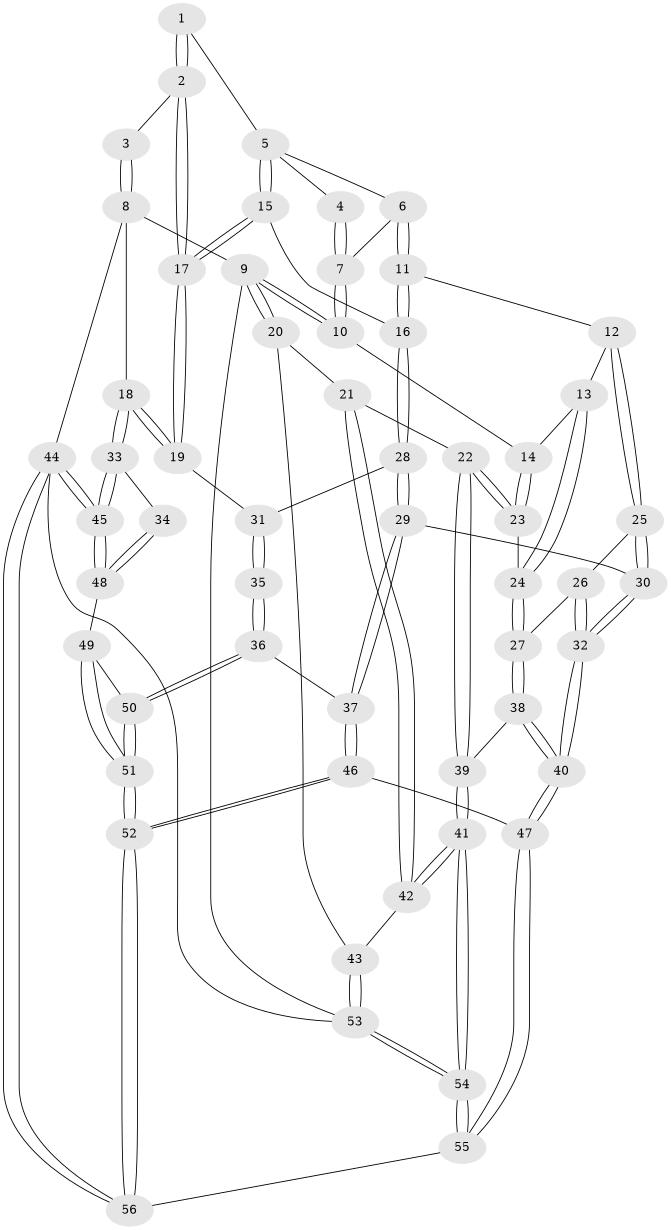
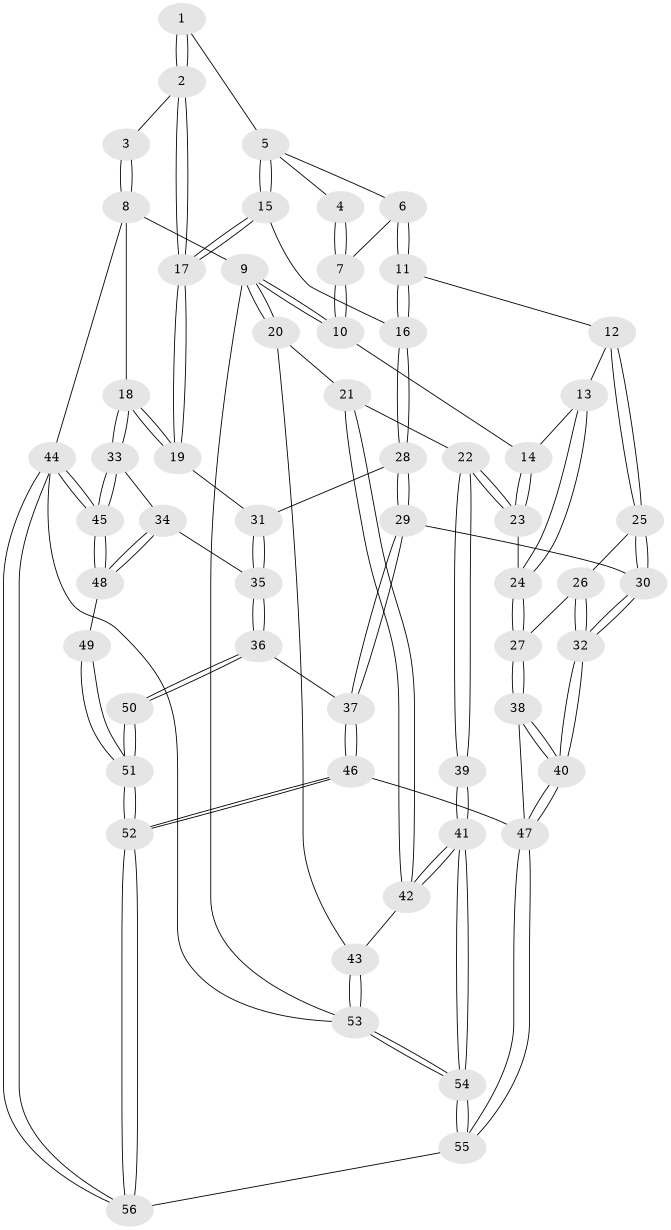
edge "34" -- "35": added
edge "49" -- "50": removed
edge "38" -- "39": now "38" -- "47"
